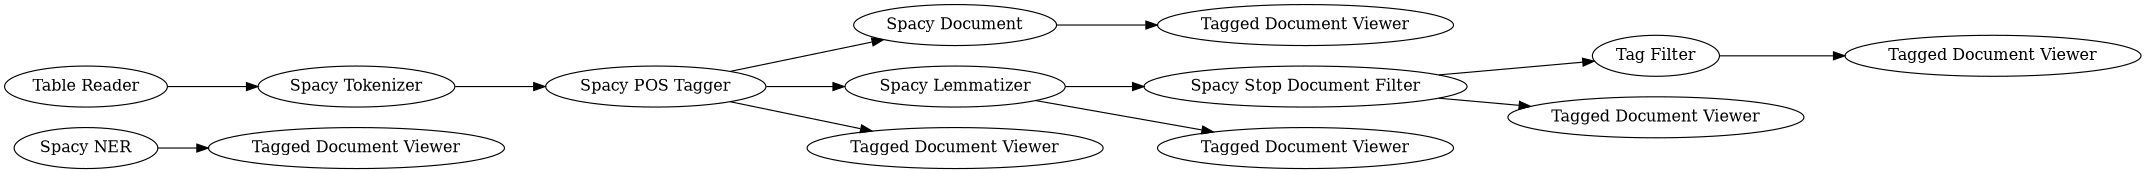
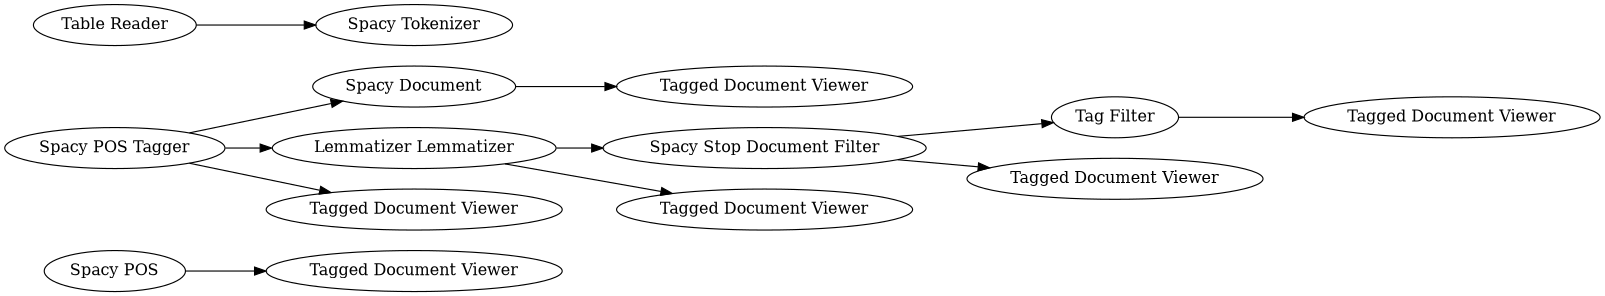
edge "Spacy Tokenizer" -> "Spacy POS Tagger": removed
node "Spacy Lemmatizer": label "Spacy Lemmatizer" -> "Lemmatizer Lemmatizer"
node "Spacy NER": label "Spacy NER" -> "Spacy POS"
